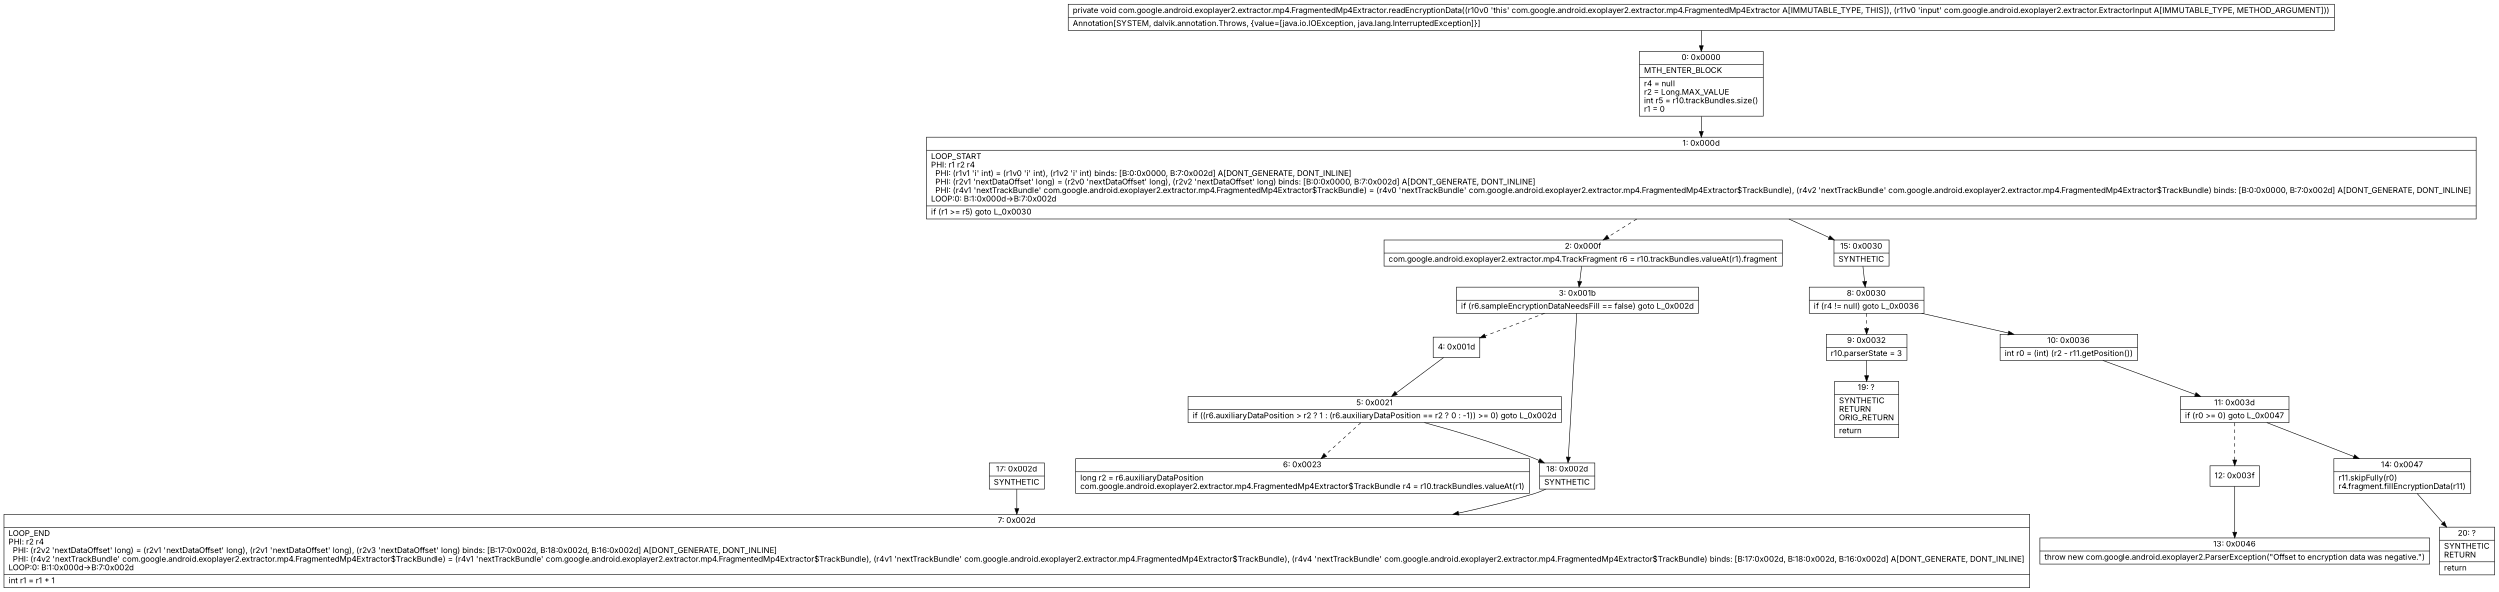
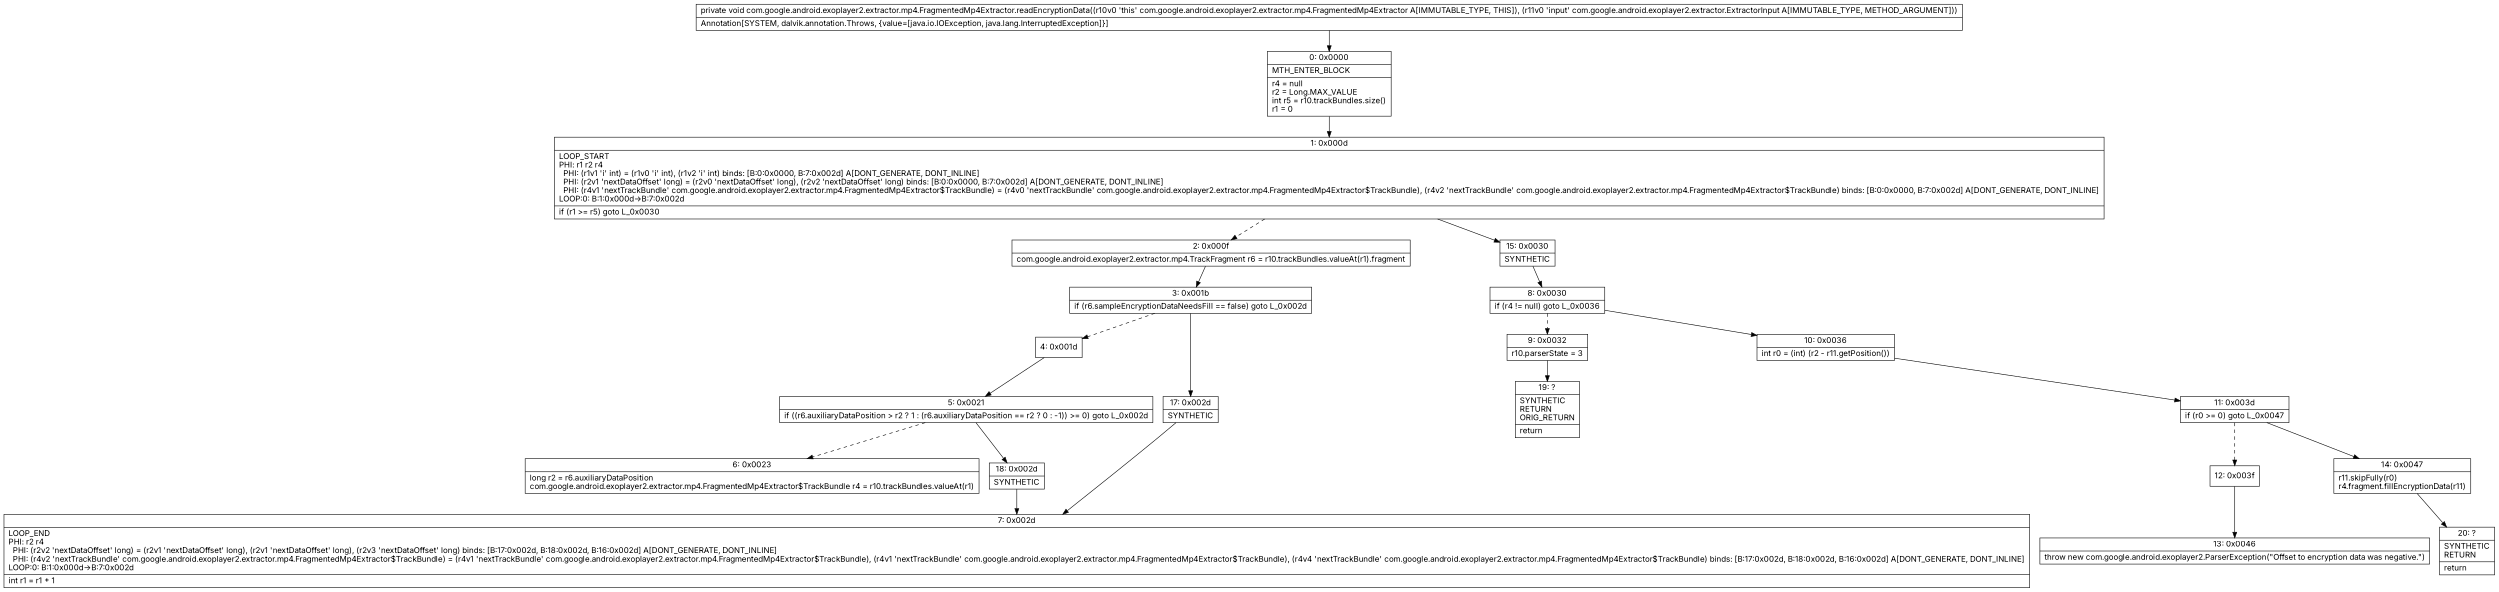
edge "3: 0x001b" -> "18: 0x002d": now "3: 0x001b" -> "17: 0x002d"
